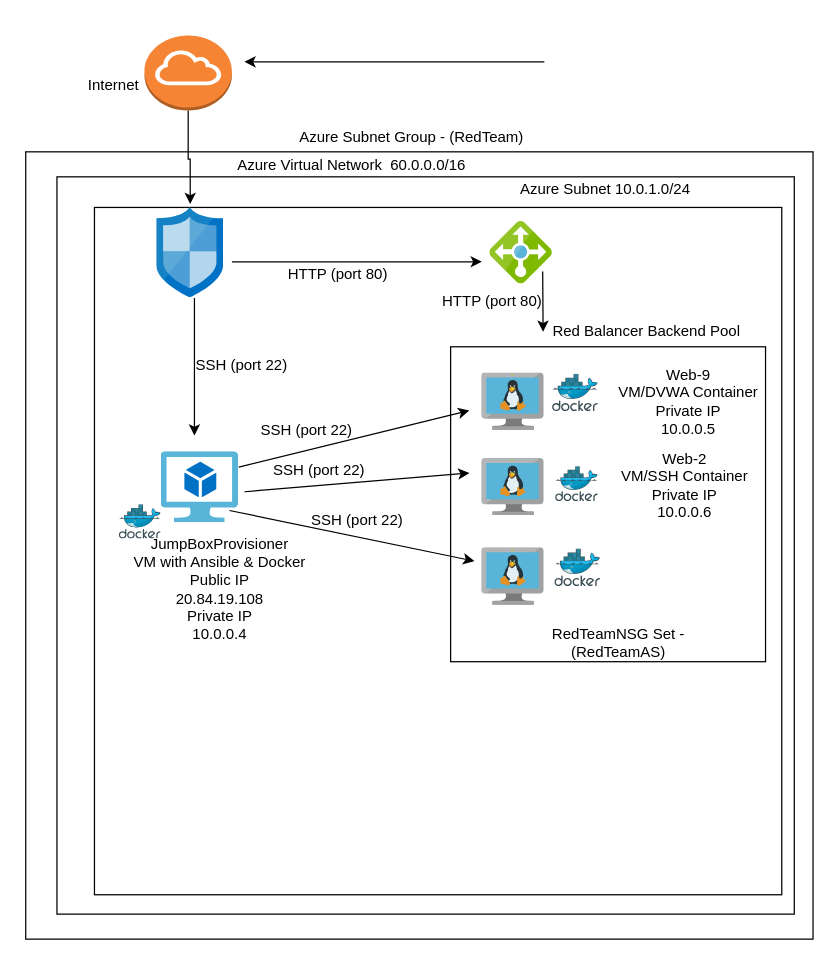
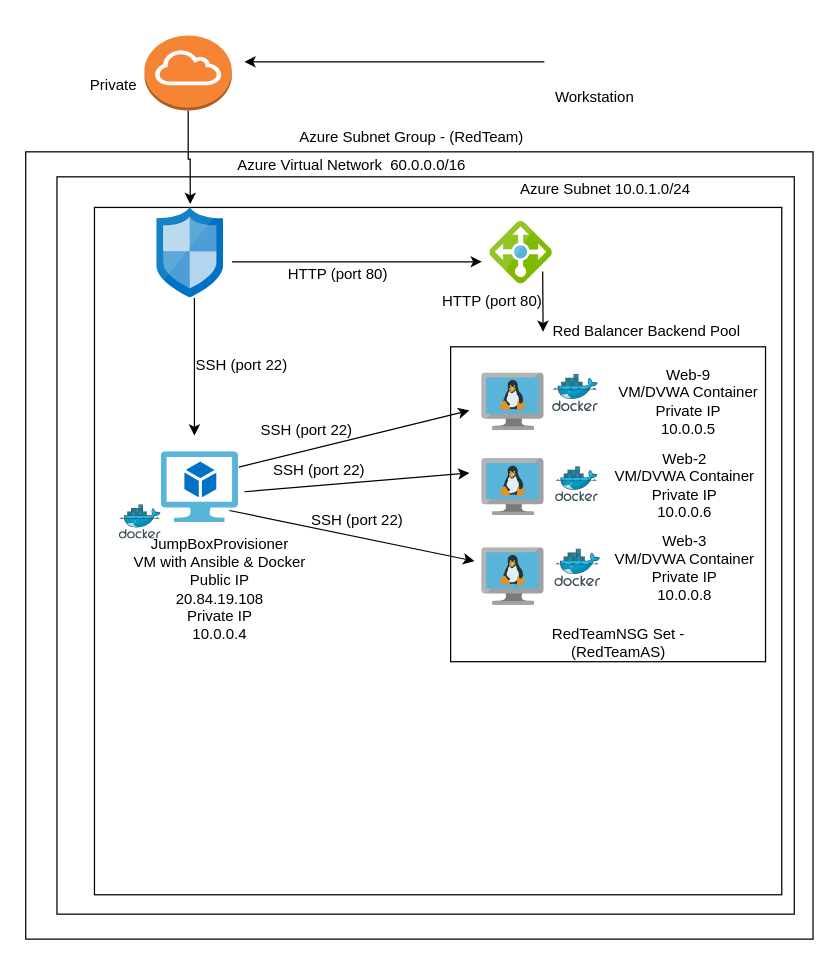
node "Internet": label "Internet" -> "Private"
node "Workstation": added
node "Web-2 VM/SSH Container Private IP 10.0.0.6": label "Web-2 VM/SSH Container Private IP 10.0.0.6" -> "Web-2 VM/DVWA Container Private IP 10.0.0.6"
node "Web-3 VM/DVWA Container Private IP 10.0.0.8": added
